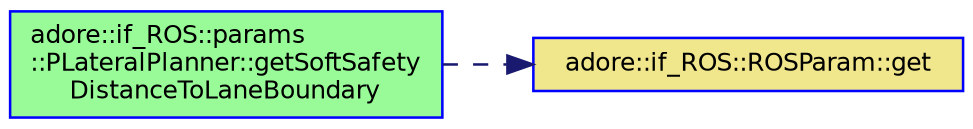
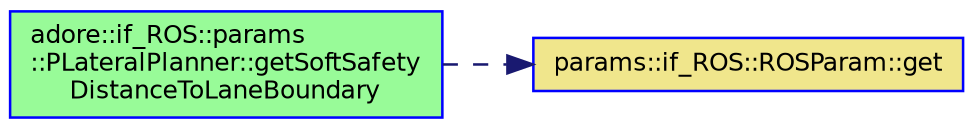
node "adore::if_ROS::ROSParam::get": label "adore::if_ROS::ROSParam::get" -> "params::if_ROS::ROSParam::get"
